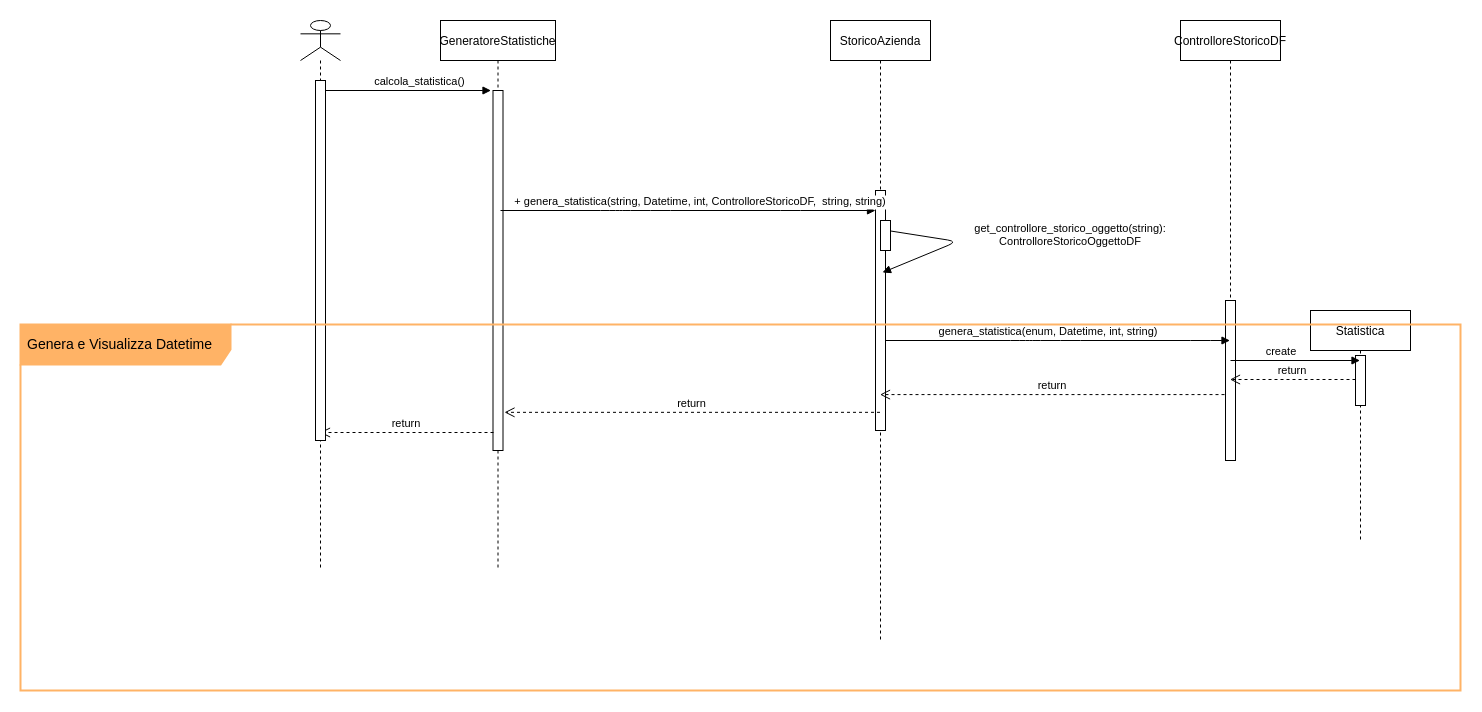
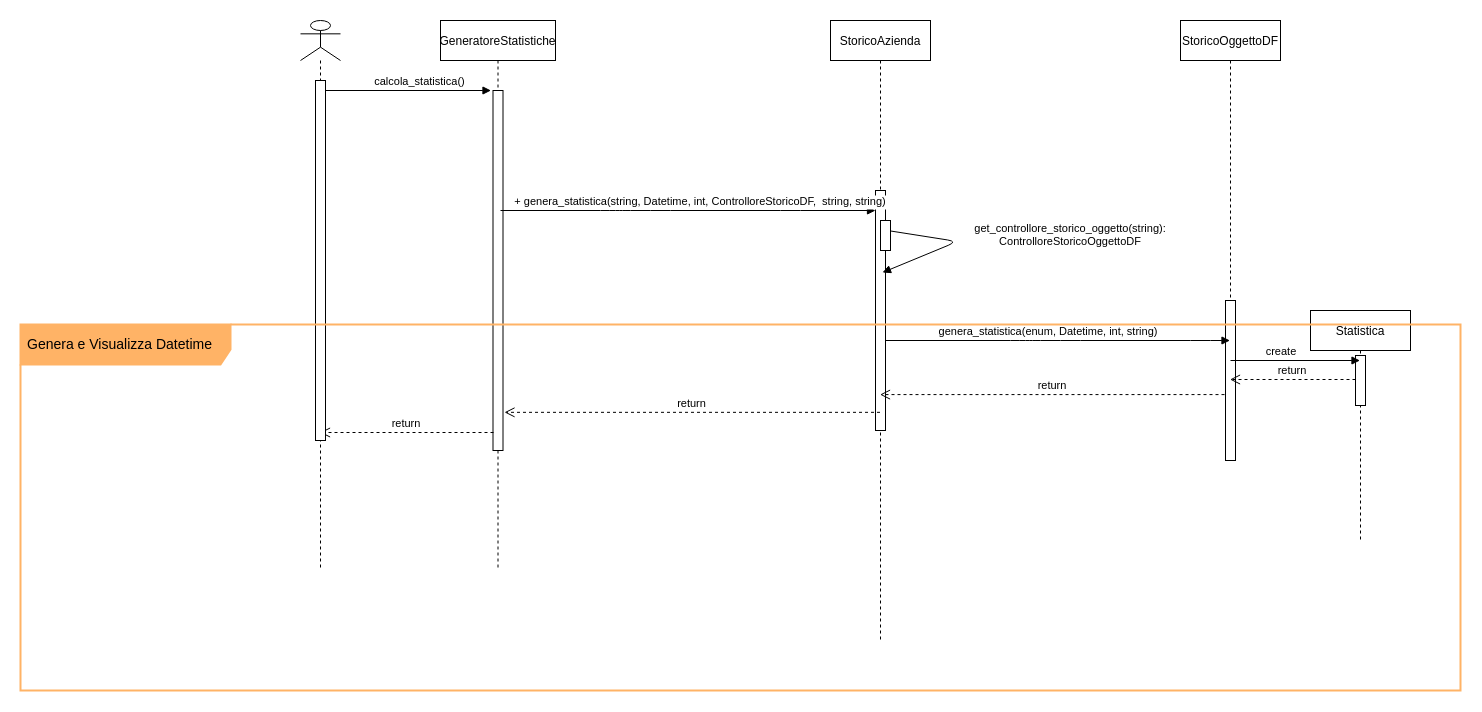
node "ControlloreStoricoDF": label "ControlloreStoricoDF" -> "StoricoOggettoDF"
